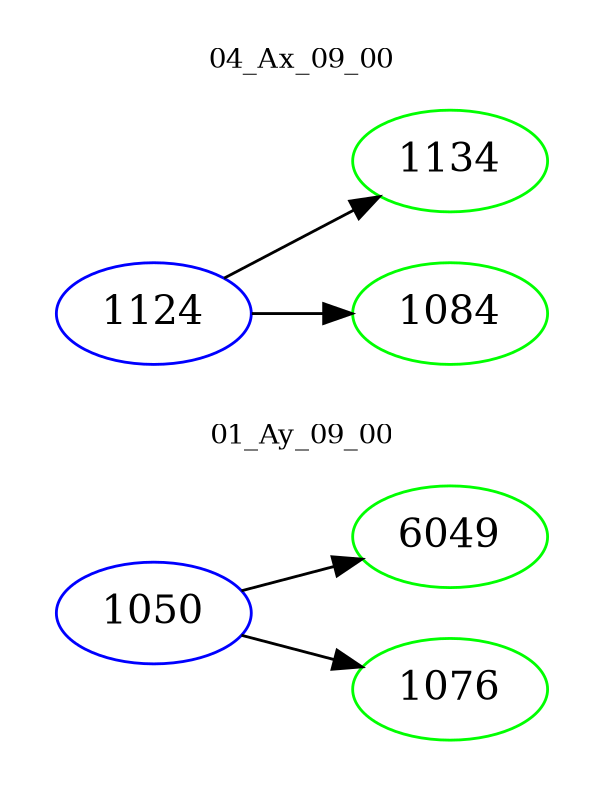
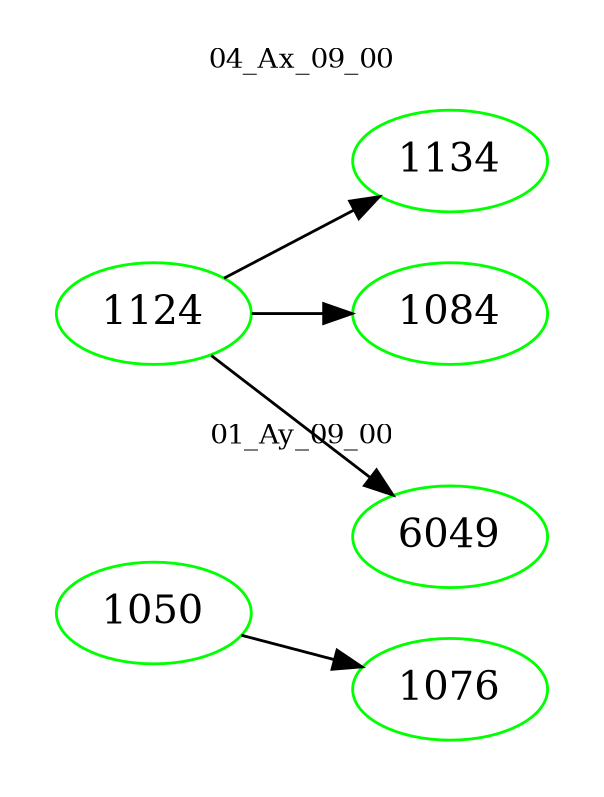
node "1124": color blue -> green
edge "1050" -> "6049": now "1124" -> "6049"
node "1050": color blue -> green
